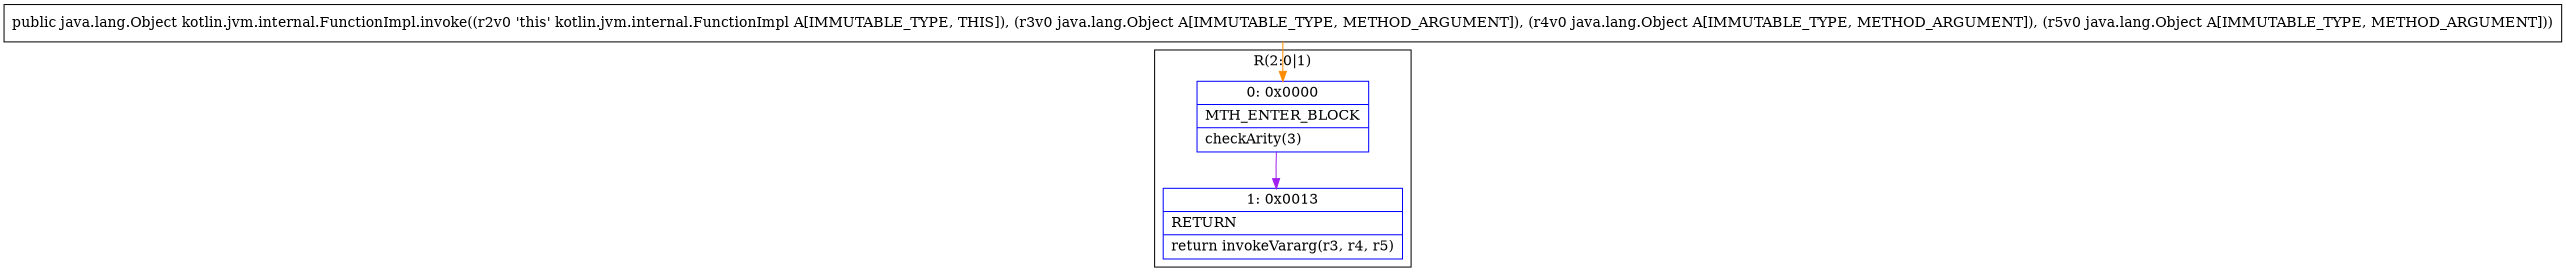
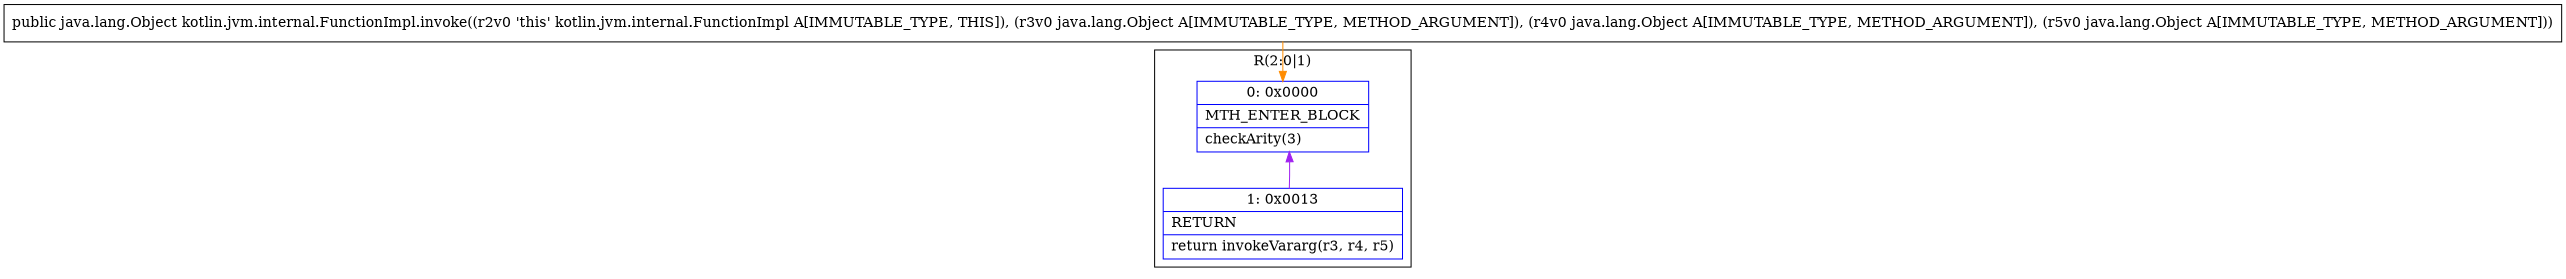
edge "0: 0x0000" -> "1: 0x0013": reversed
